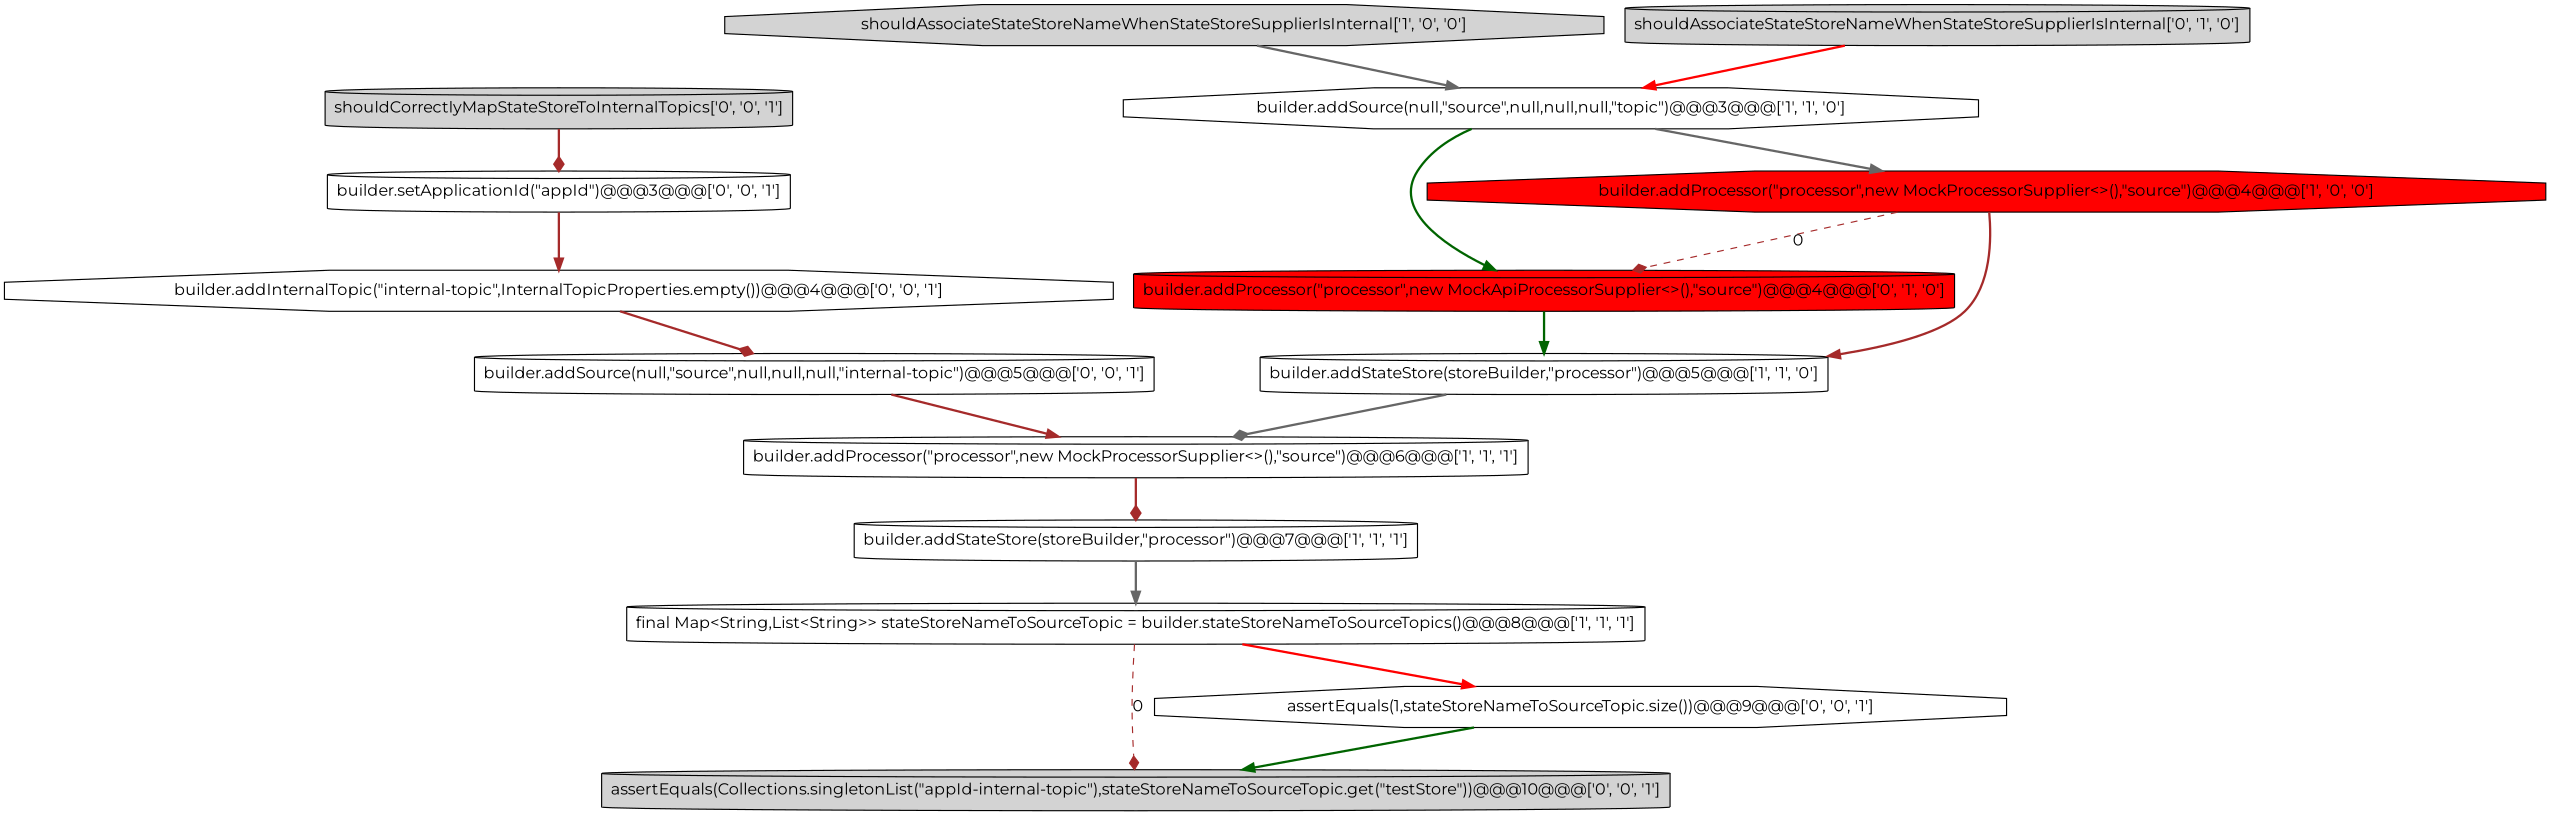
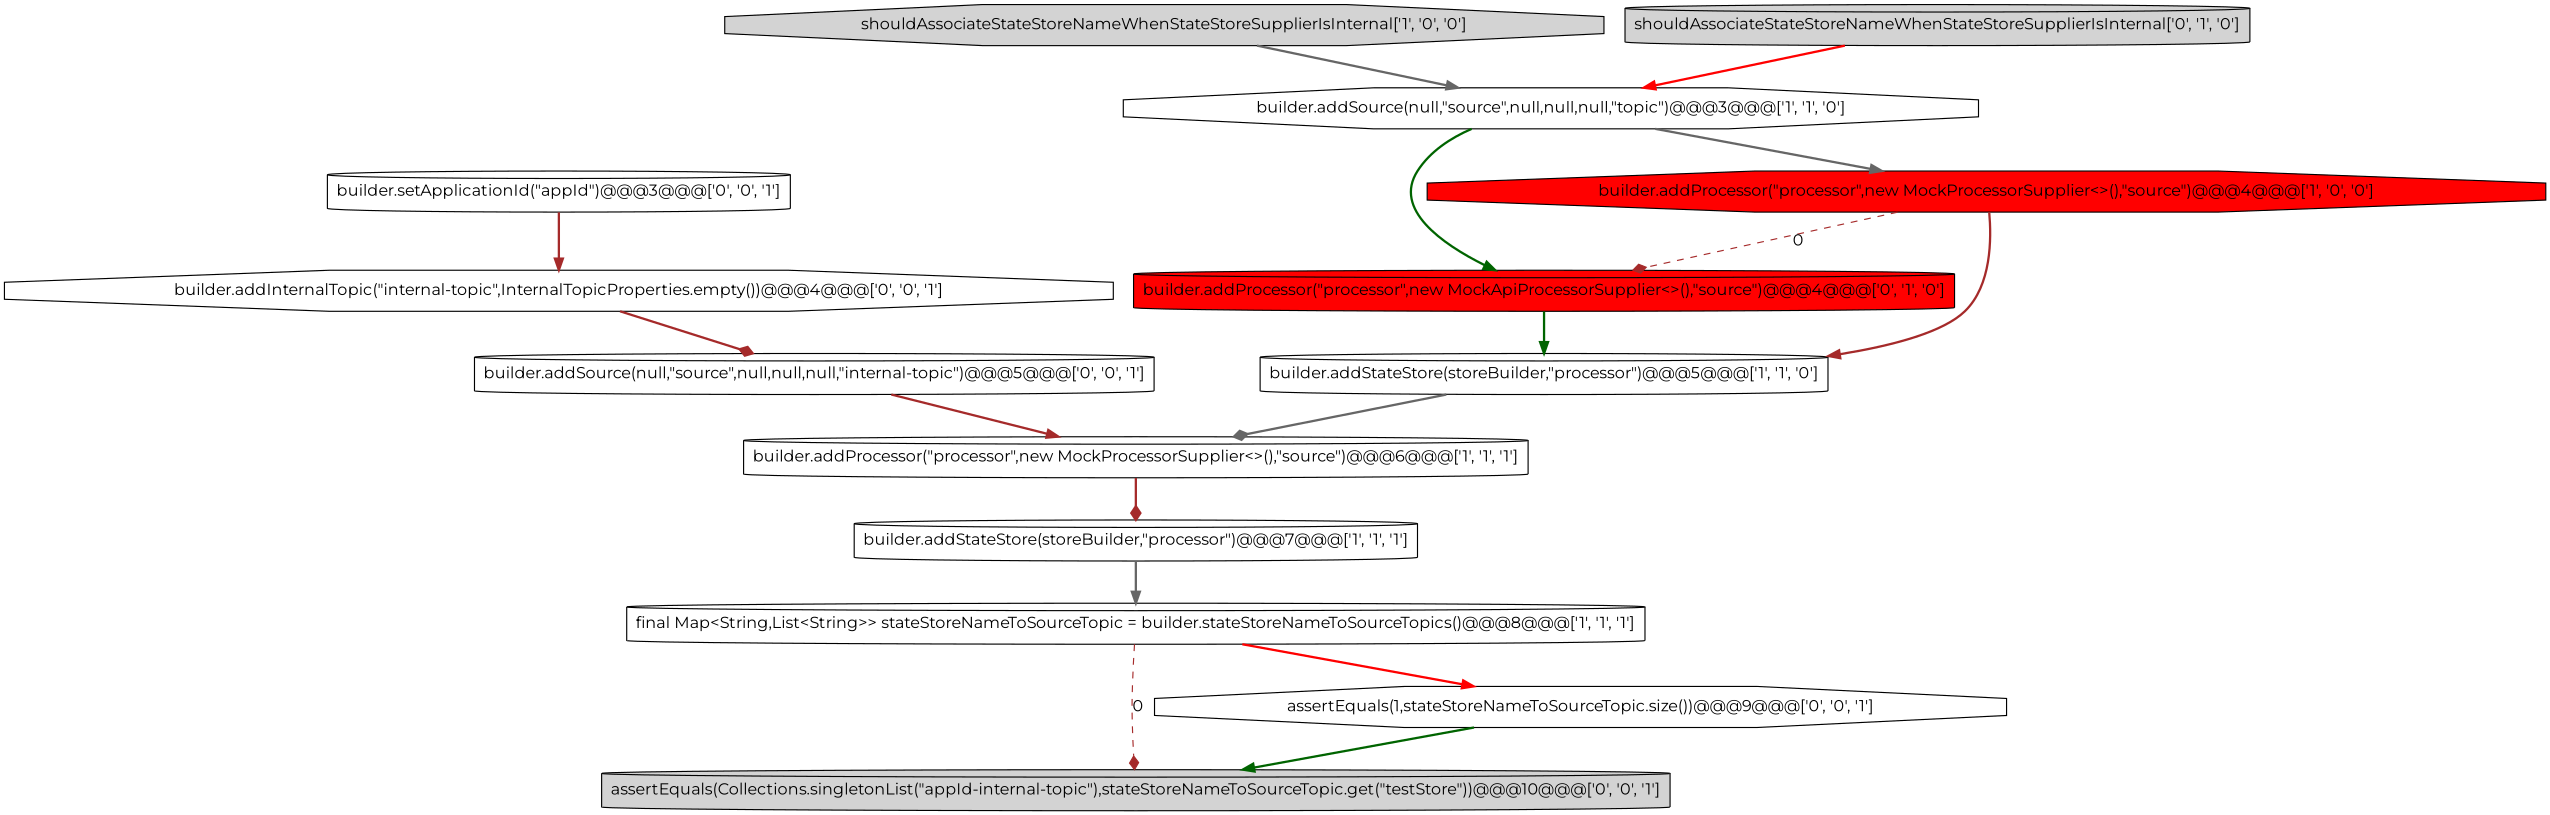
node "shouldCorrectlyMapStateStoreToInternalTopics['0', '0', '1']": removed
